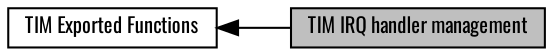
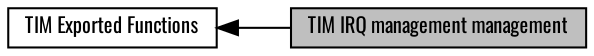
node "TIM IRQ handler management": label "TIM IRQ handler management" -> "TIM IRQ management management"
